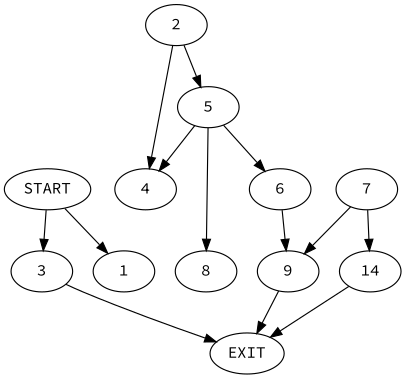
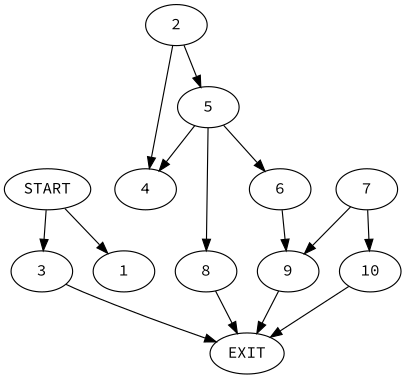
node "14": label "14" -> "10"
edge "8" -> "EXIT": added
